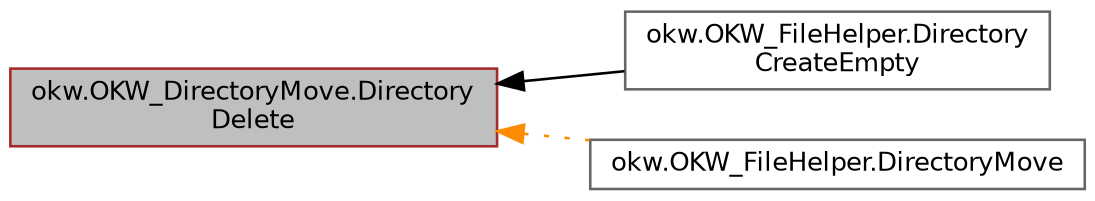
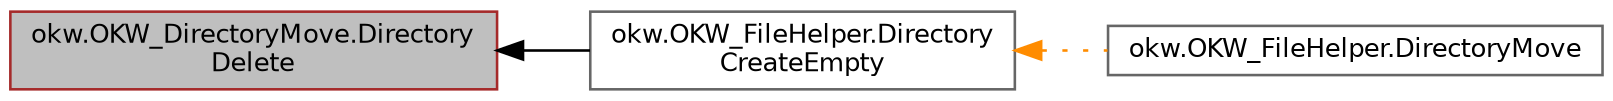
edge "okw.OKW_FileHelper.DirectoryMove" -> "okw.OKW_DirectoryMove.Directory Delete": now "okw.OKW_FileHelper.DirectoryMove" -> "okw.OKW_FileHelper.Directory CreateEmpty"
